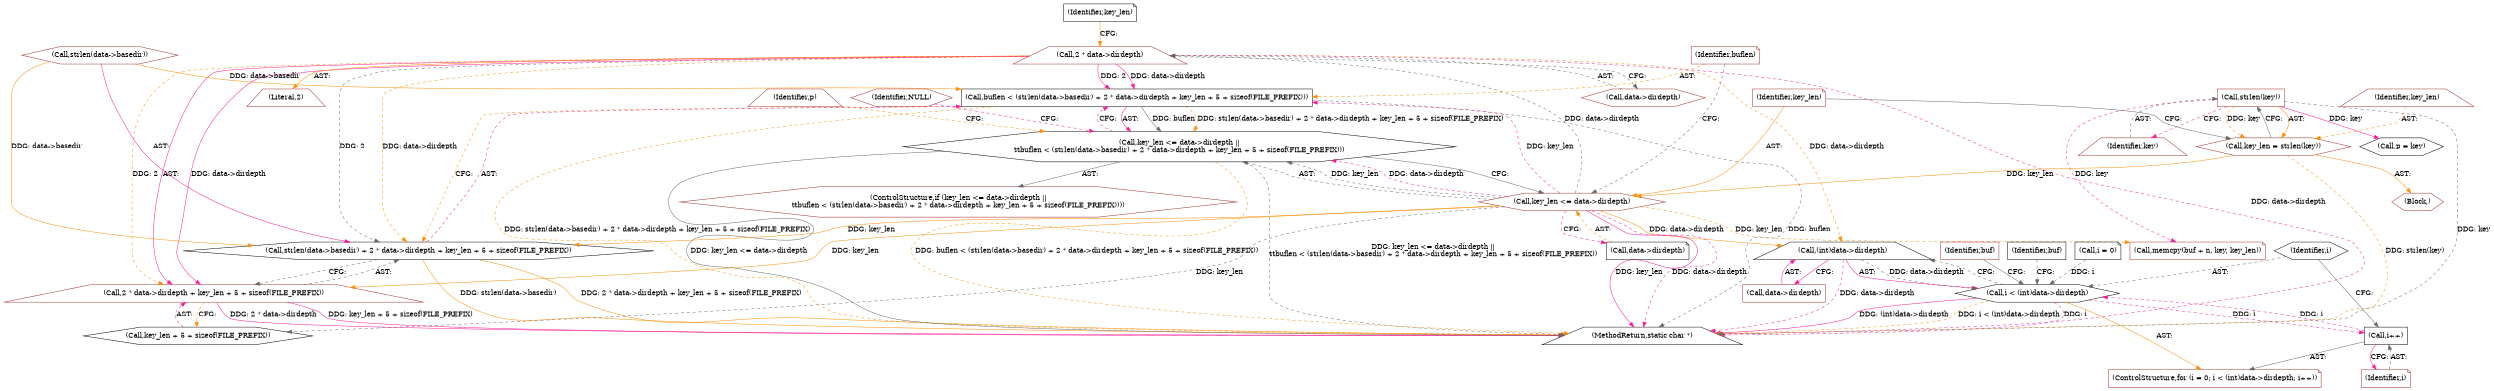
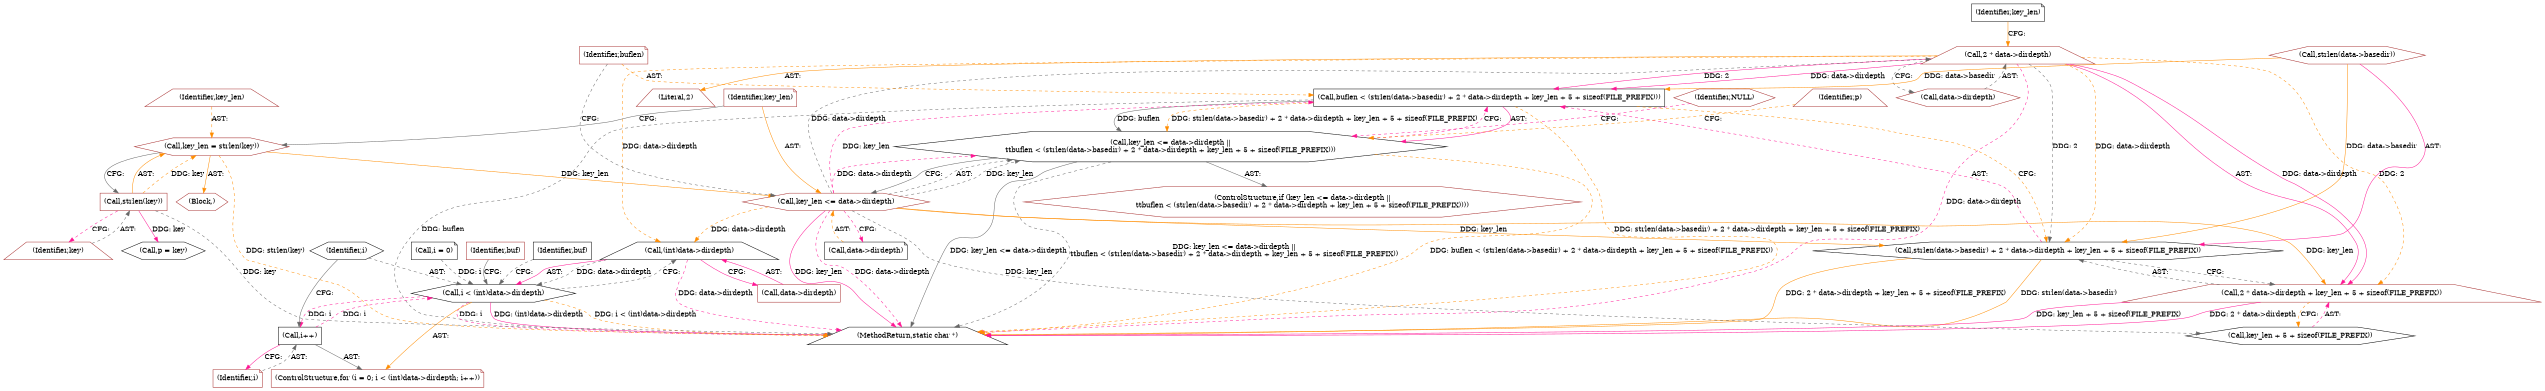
edge "(Call,key_len <= data->dirdepth)" -> "(Call,(int)data->dirdepth)": style solid -> dashed
node "(Call,memcpy(buf + n, key, key_len))": removed
